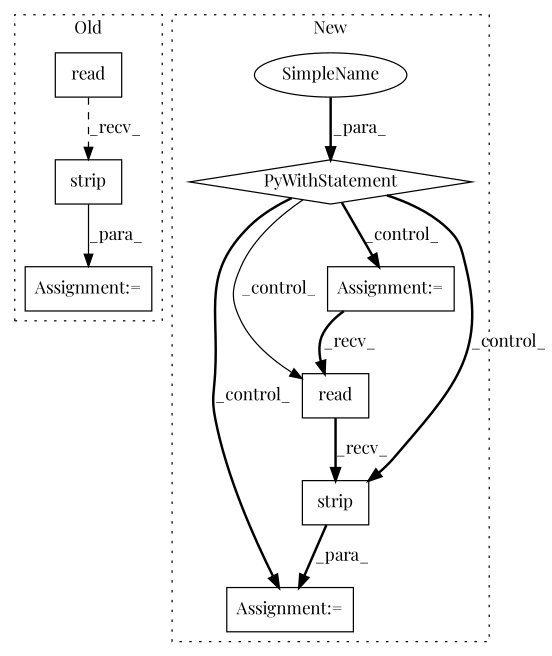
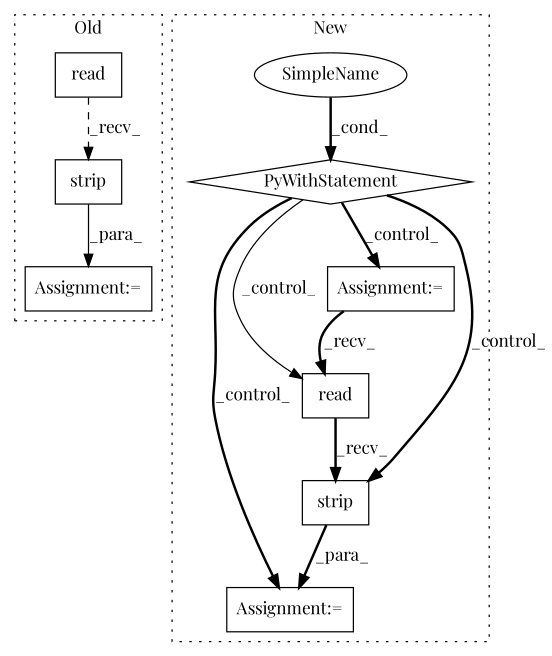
edge "SimpleName" -> "PyWithStatement": label "_para_" -> "_cond_"
